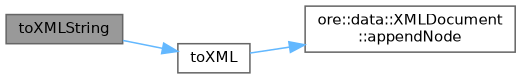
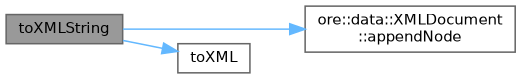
edge "toXML" -> "ore::data::XMLDocument ::appendNode": now "toXMLString" -> "ore::data::XMLDocument ::appendNode"
